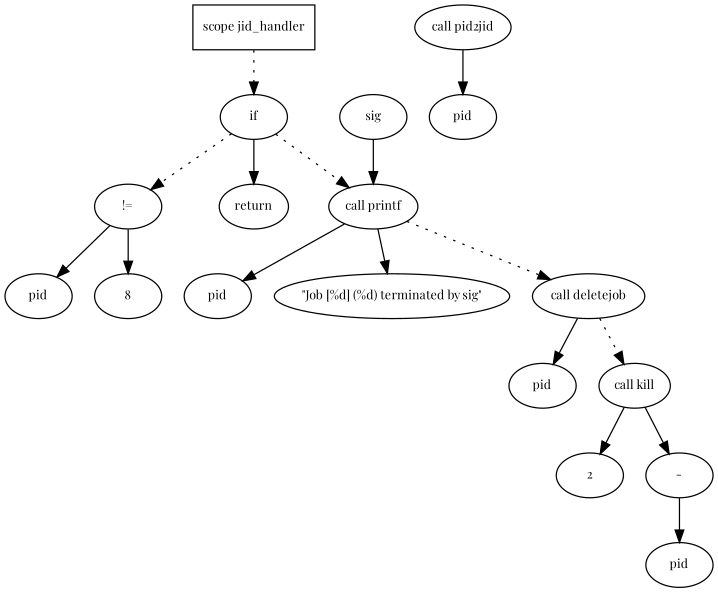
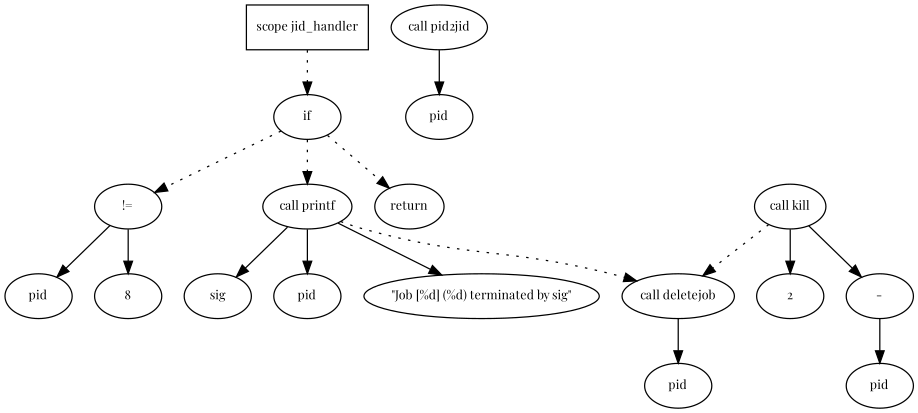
edge "if" -> "return": style solid -> dotted
edge "sig" -> "call printf": reversed
edge "call deletejob" -> "call kill": reversed
